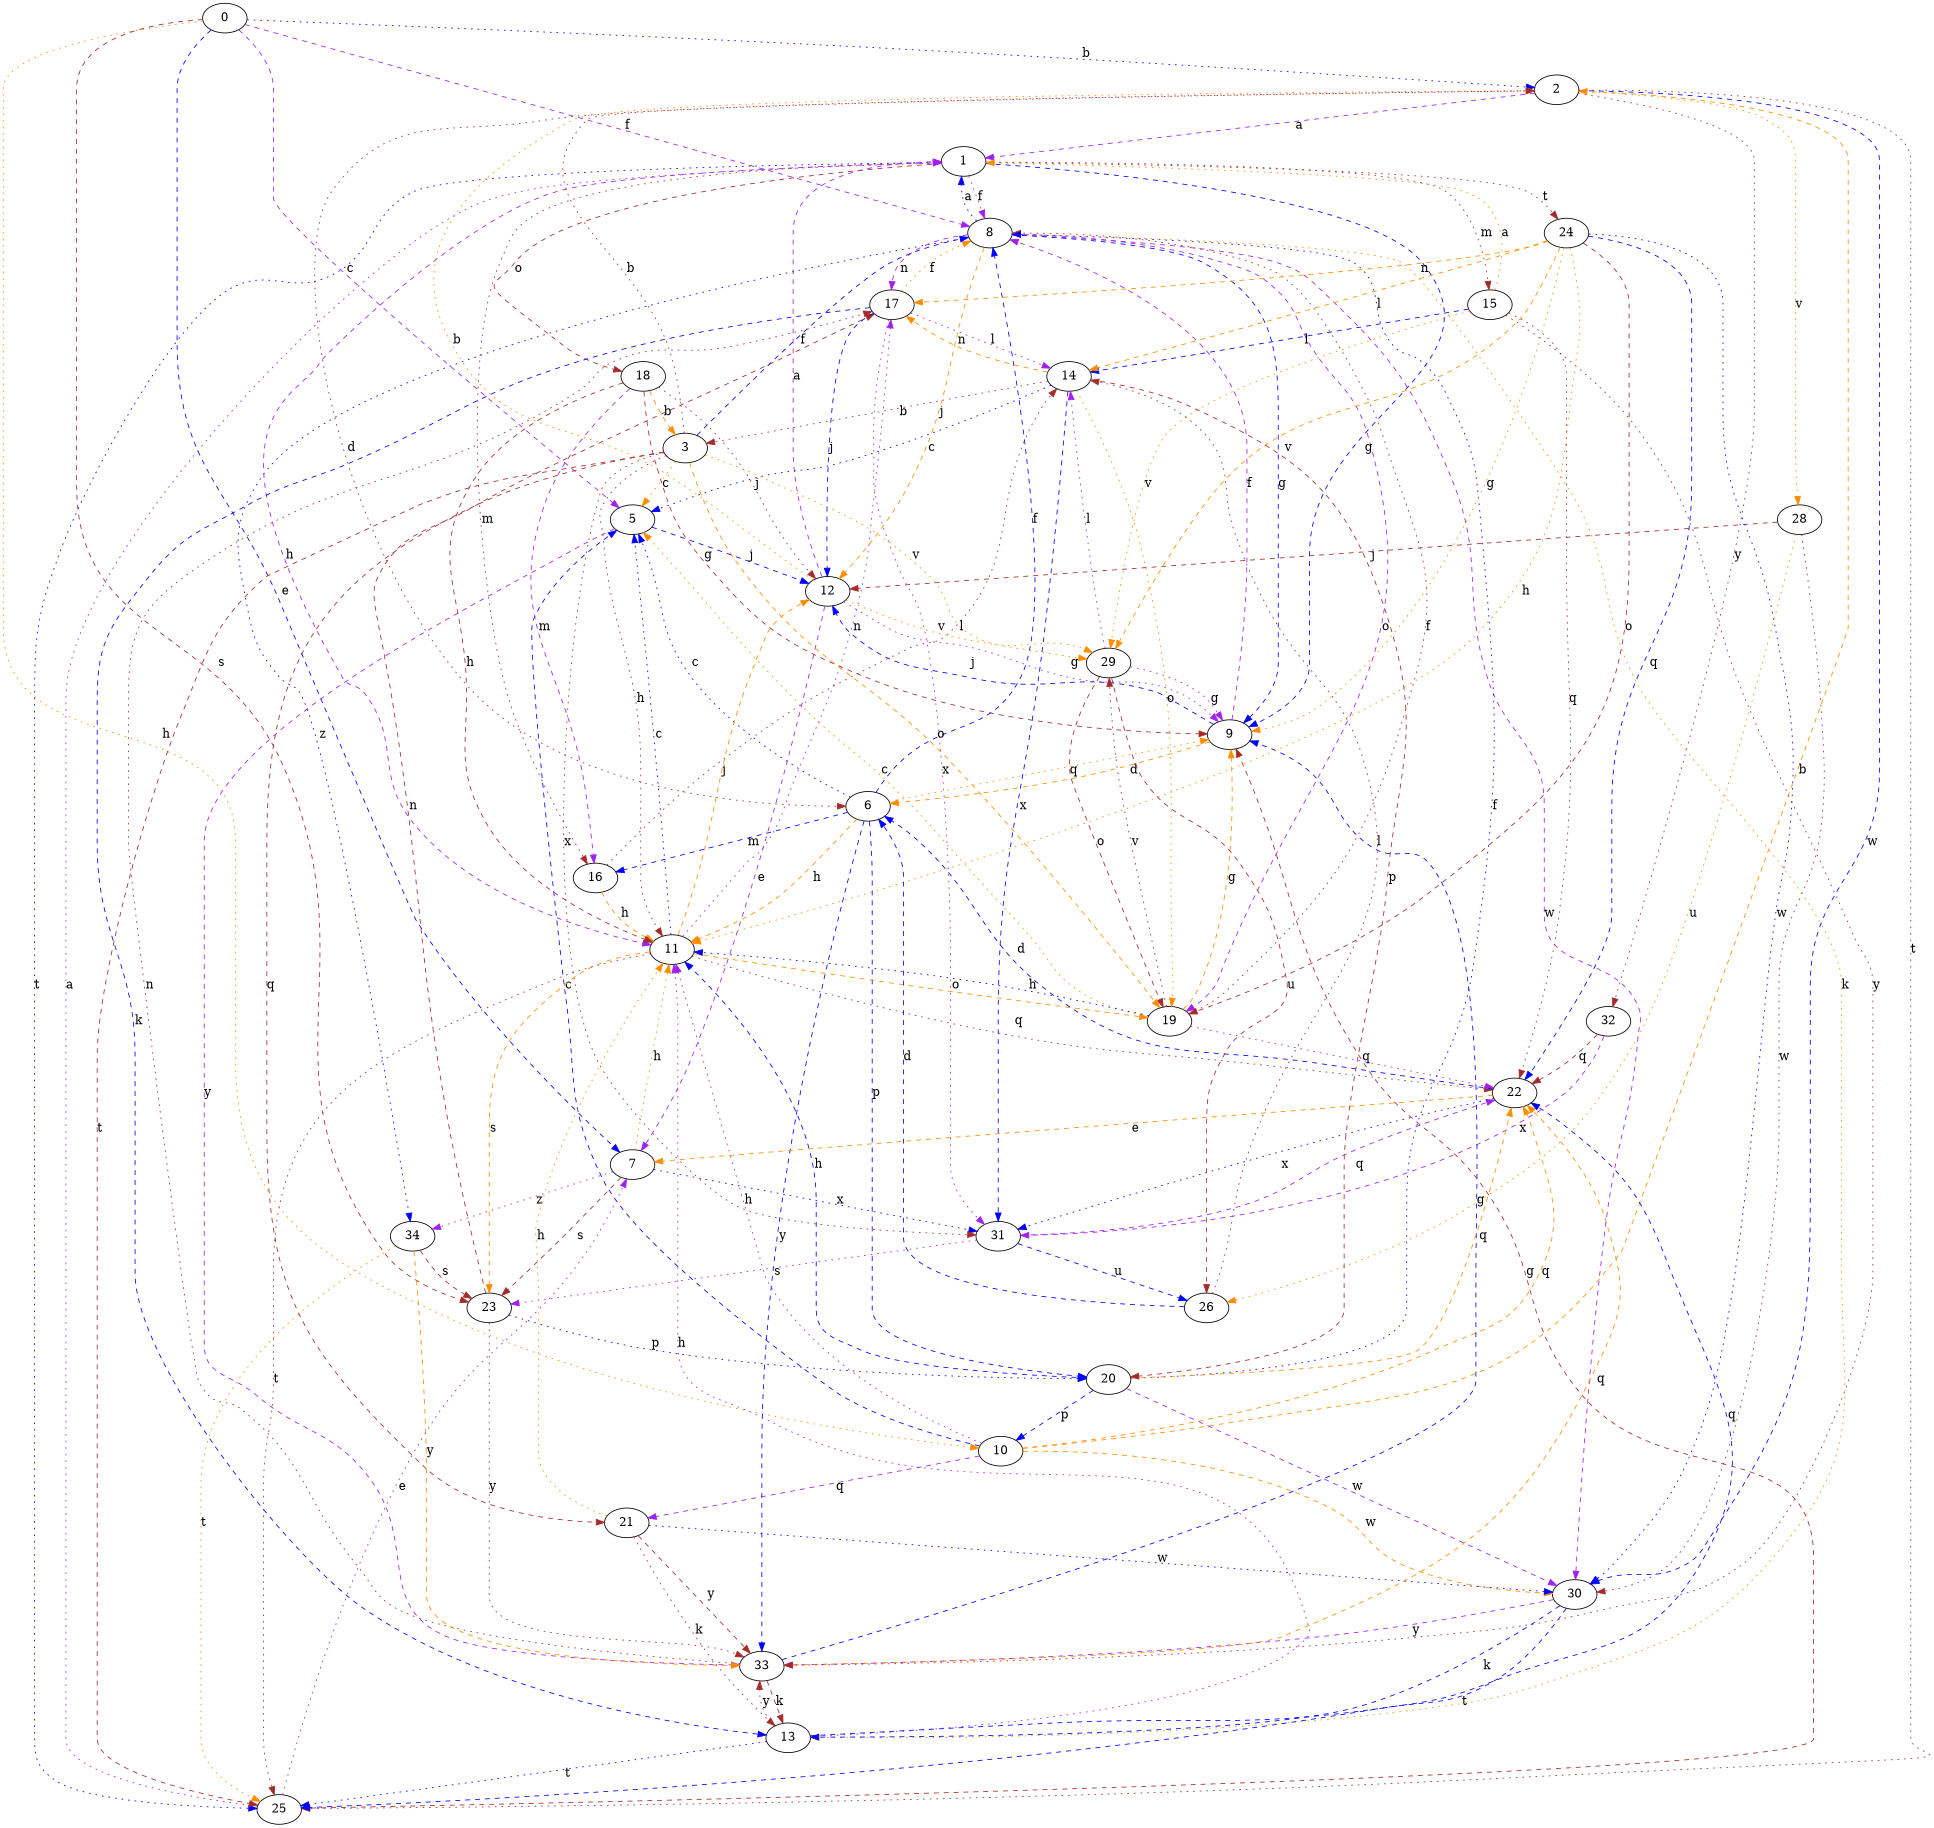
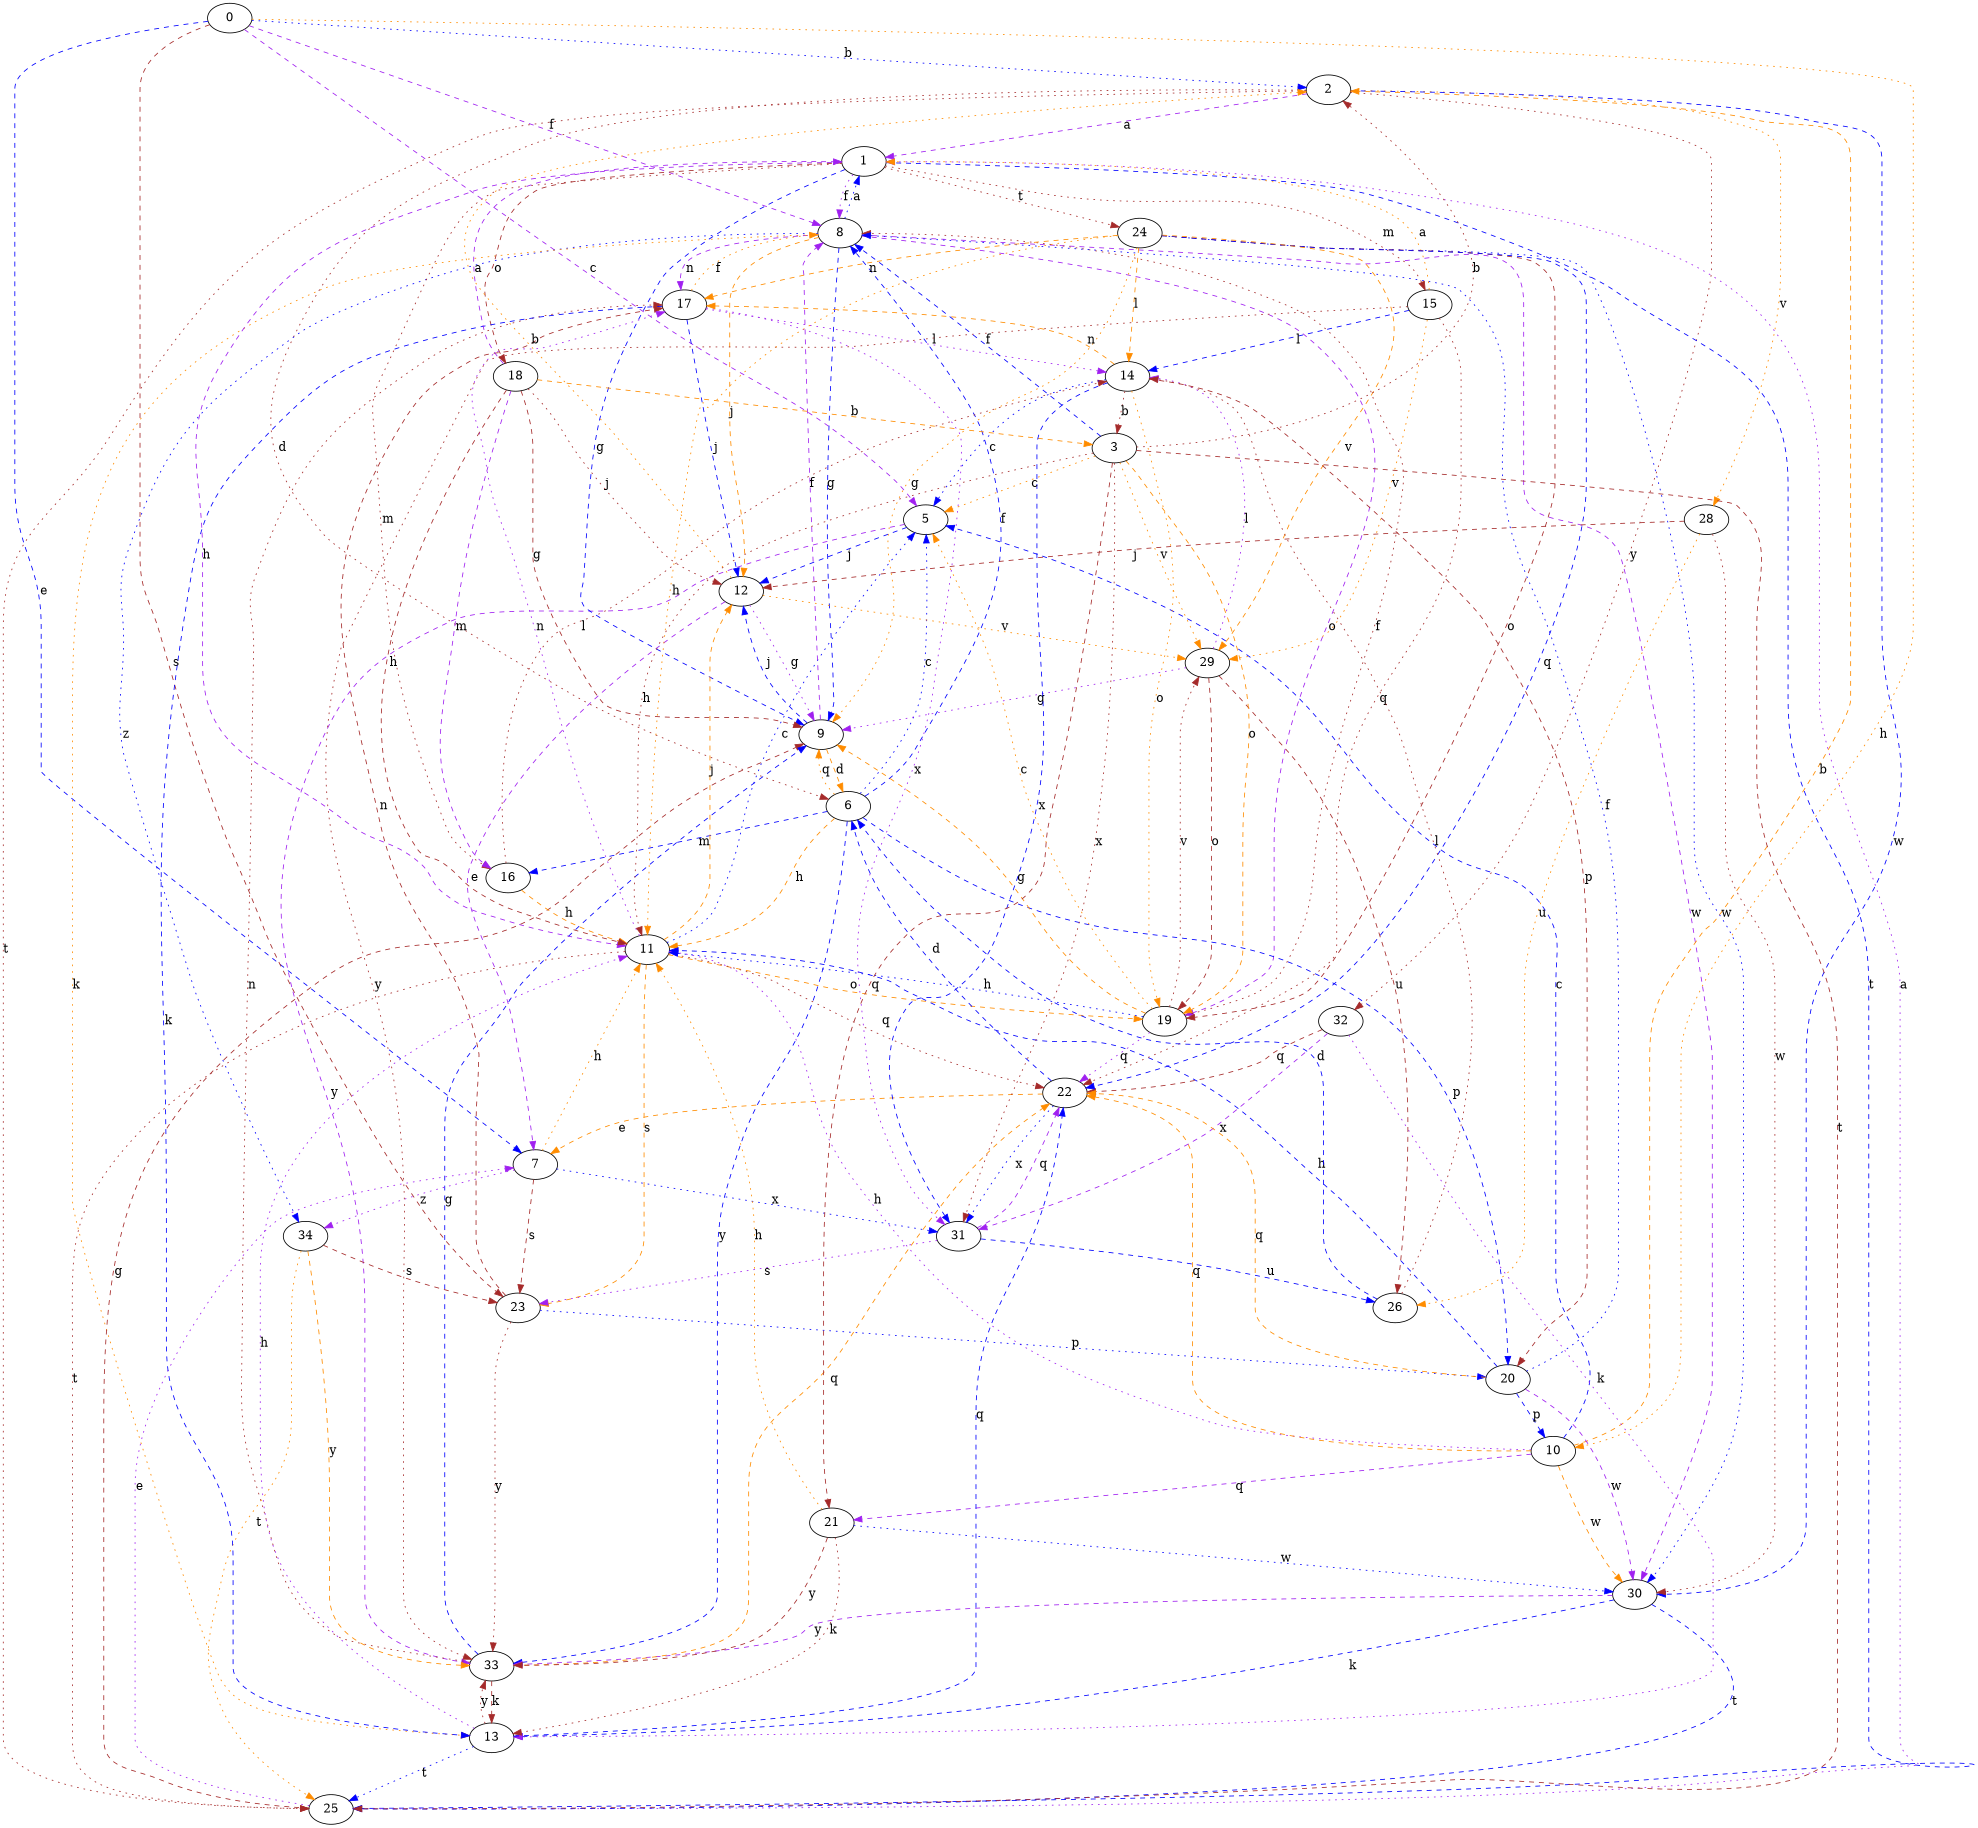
edge "12" -> "1": now "18" -> "1"
edge "1" -> "25": style dotted -> dashed
edge "32" -> "13": added, label "k"
